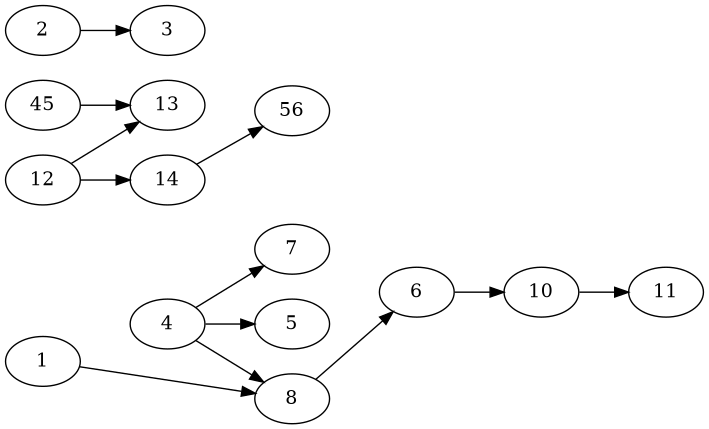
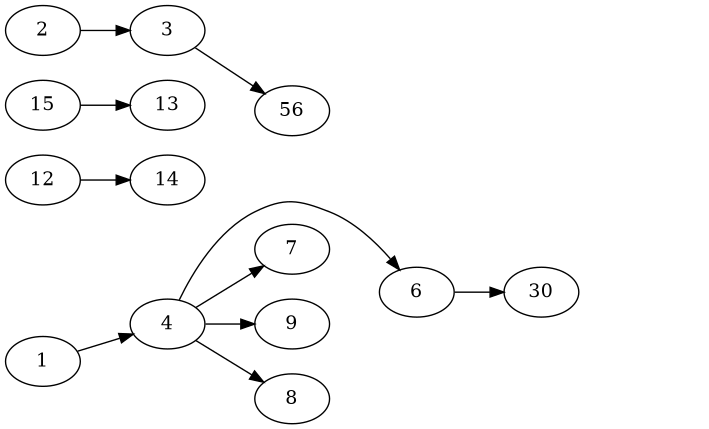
node "45": label "45" -> "15"
edge "12" -> "13": removed
edge "14" -> "56": now "3" -> "56"
node "10": label "10" -> "30"
node "11": removed
node "5": label "5" -> "9"
edge "8" -> "6": now "4" -> "6"
edge "1" -> "8": now "1" -> "4"
